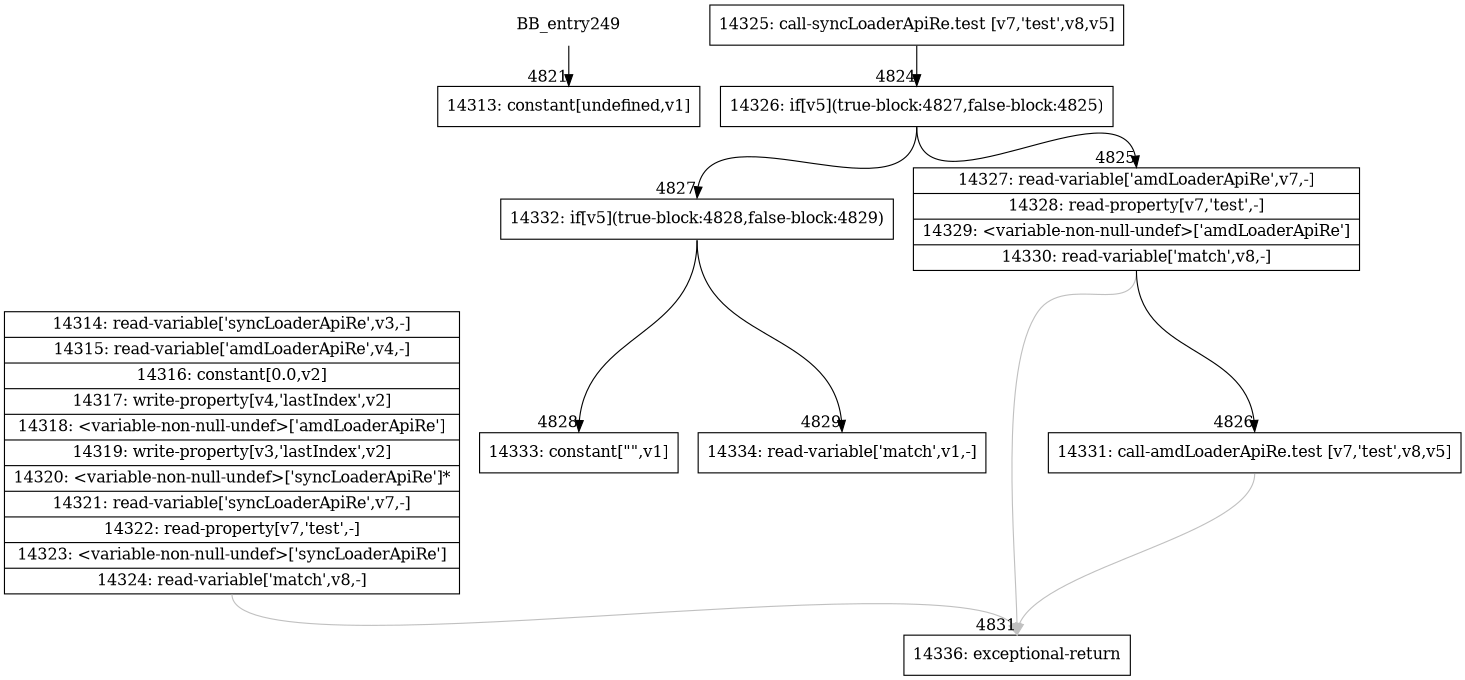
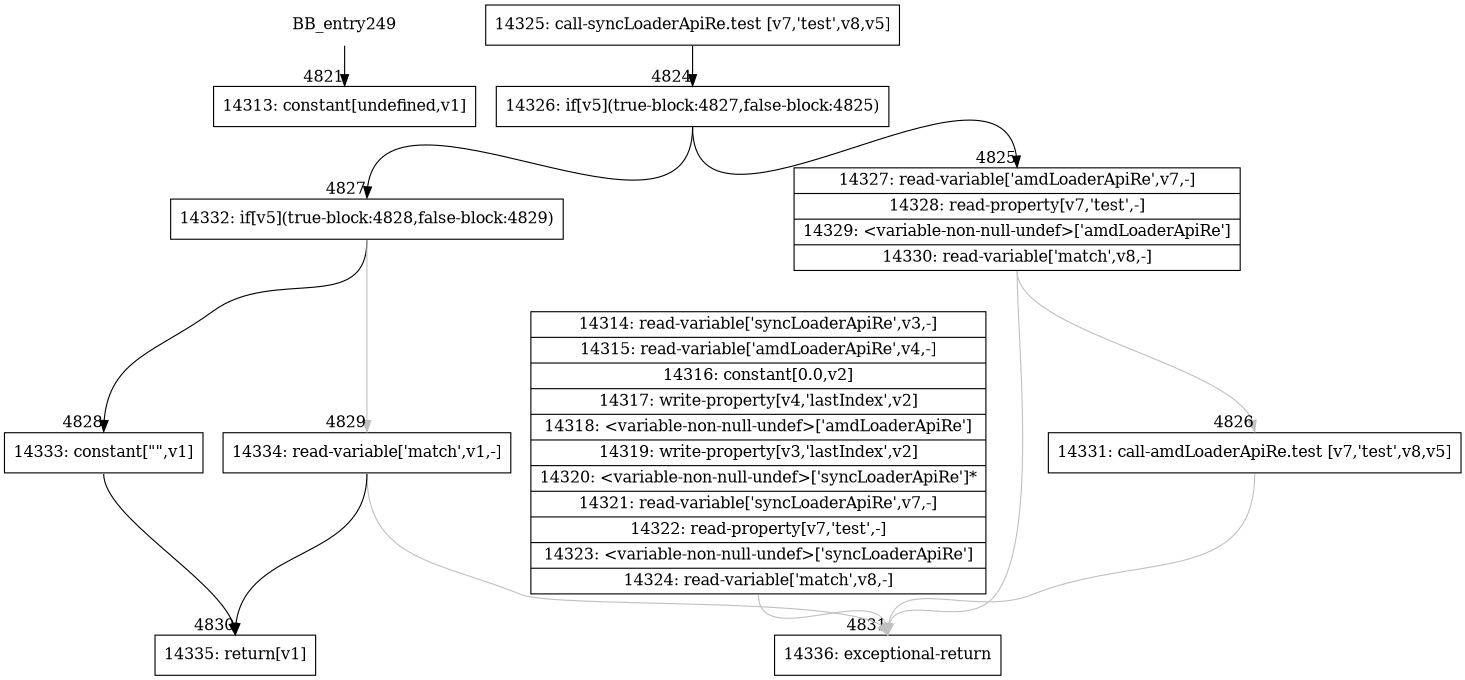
edge "14332: if[v5](true-block:4828,false-block:4829)" -> "14334: read-variable['match',v1,-]": color black -> gray
edge "14327: read-variable['amdLoaderApiRe',v7,-]" -> "14331: call-amdLoaderApiRe.test [v7,'test',v8,v5]": color black -> gray
edge "14334: read-variable['match',v1,-]" -> "14336: exceptional-return": added
node "14335: return[v1]": added
